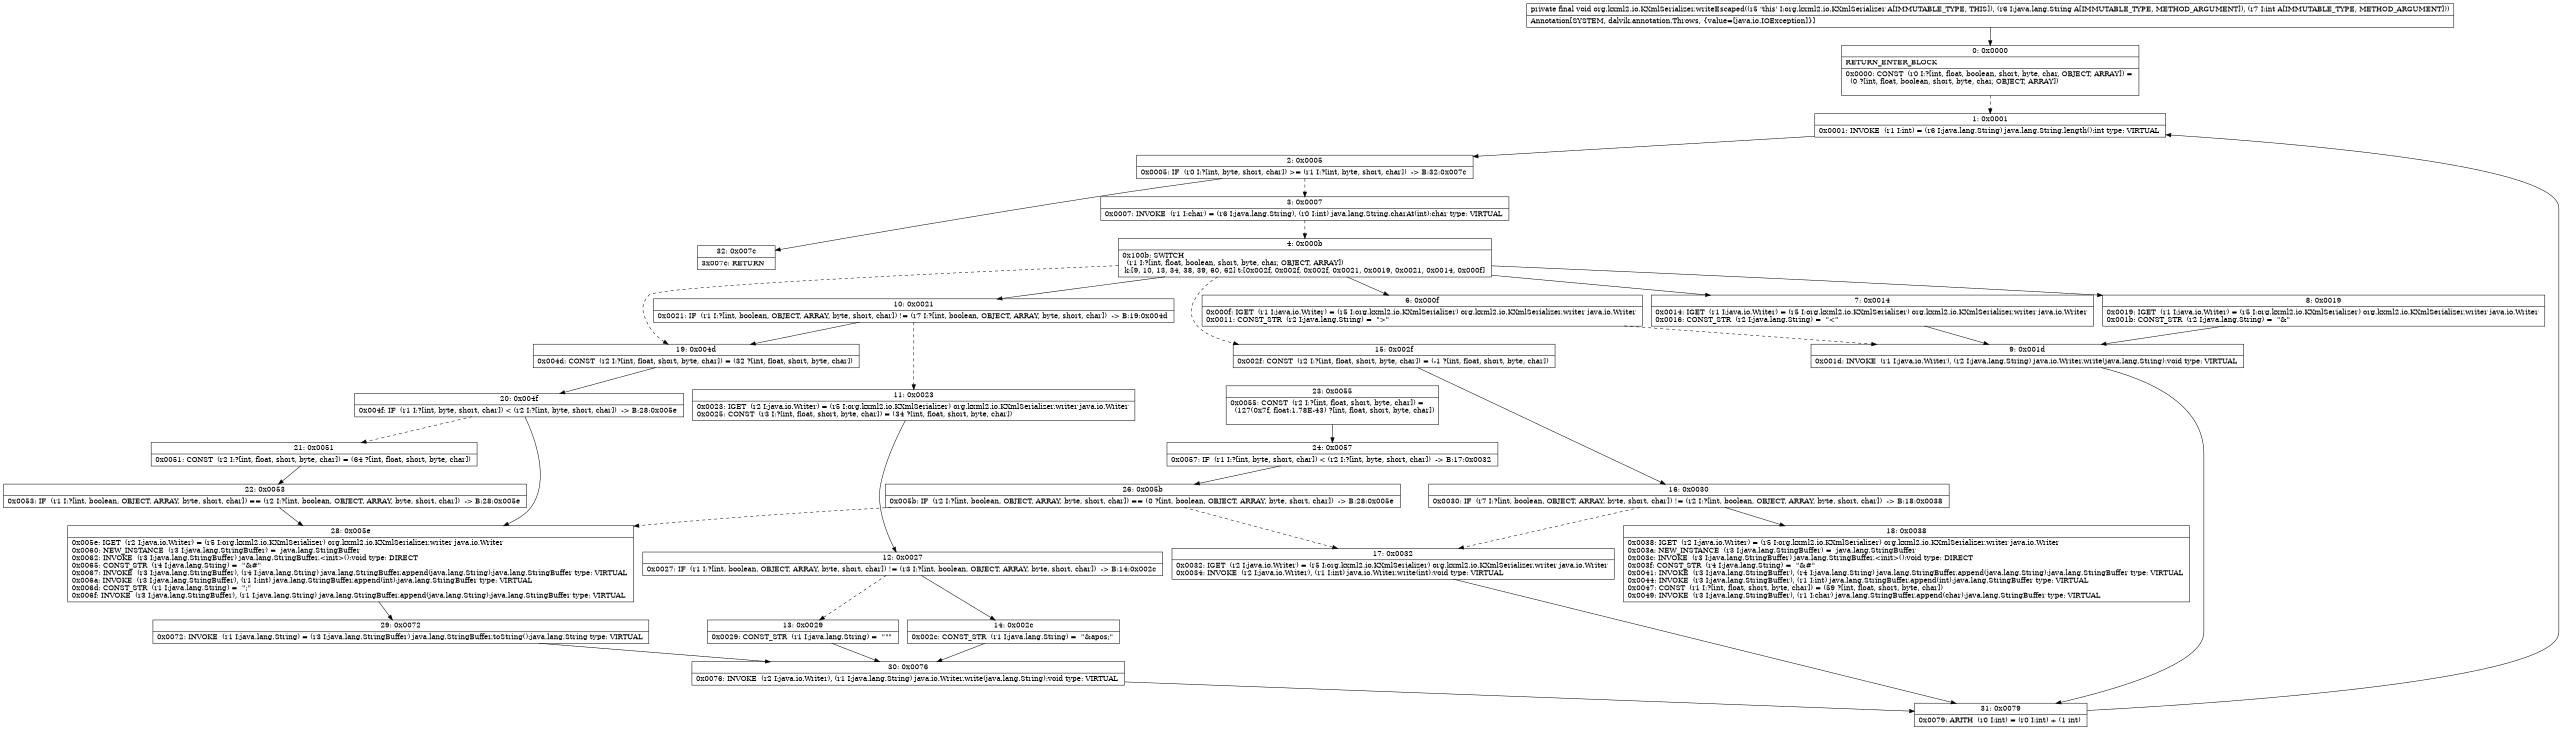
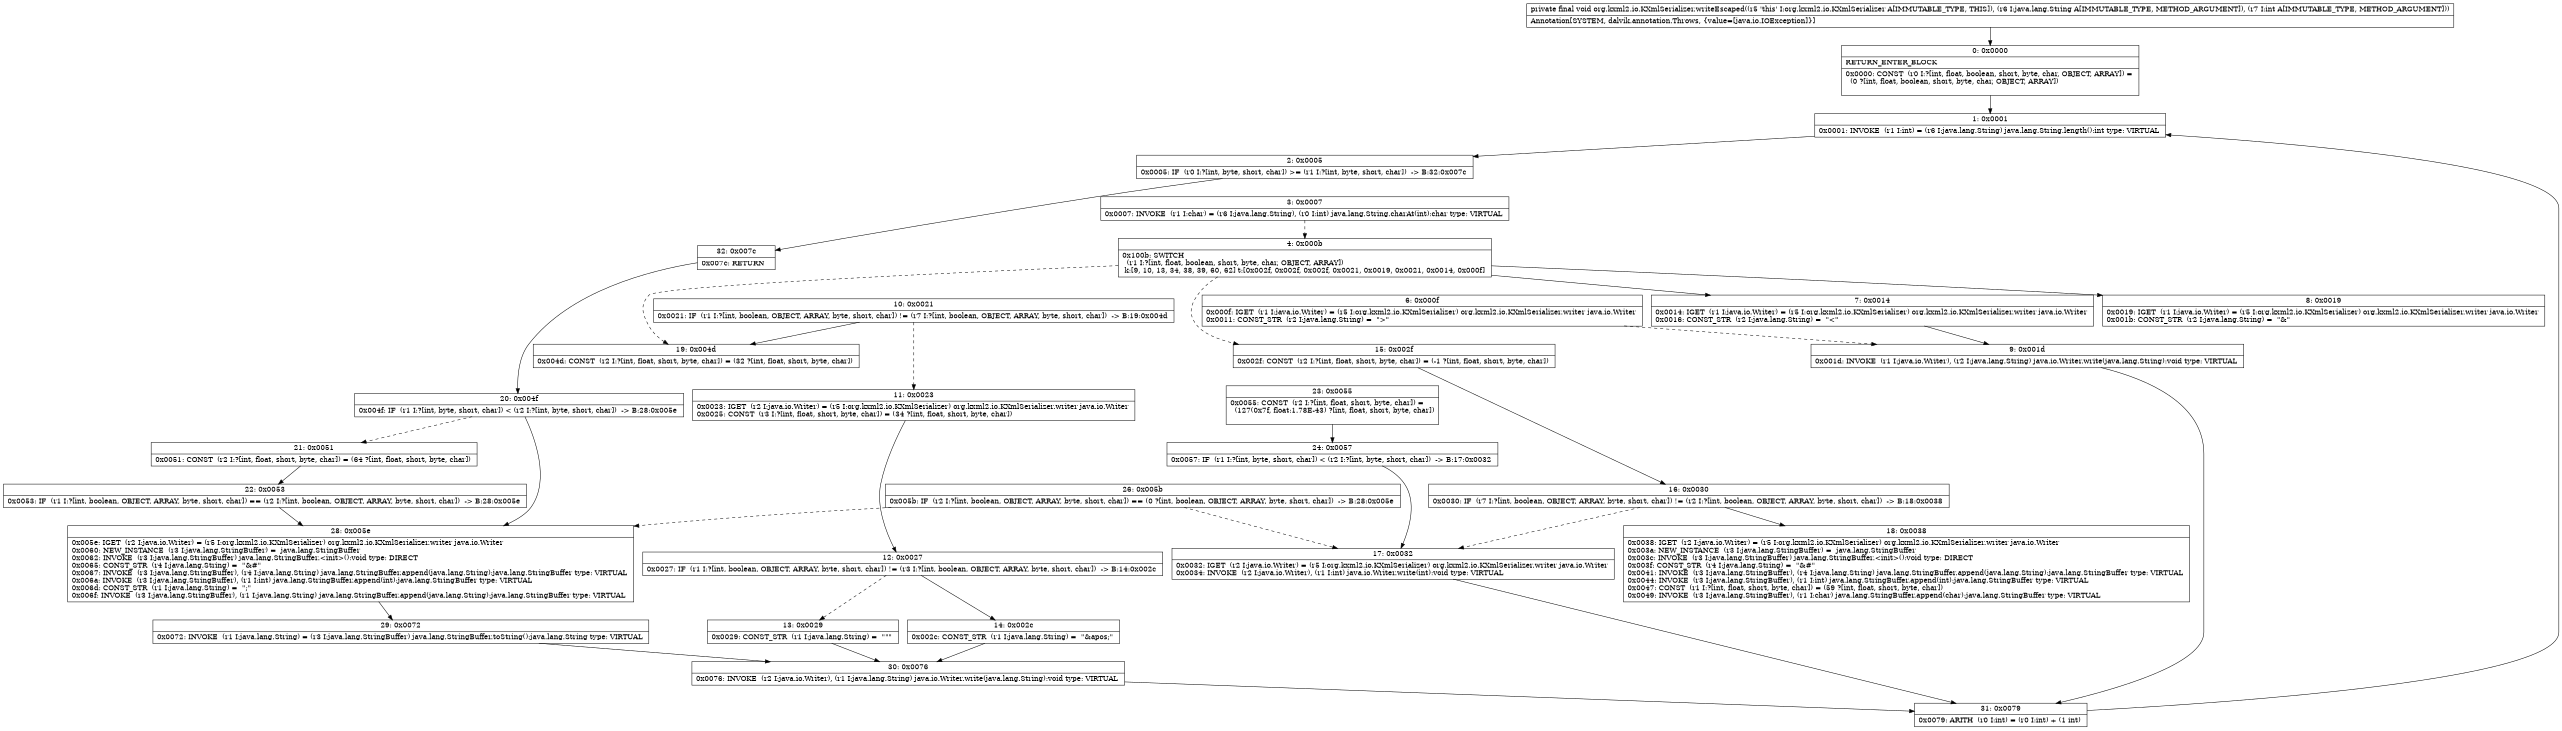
edge "0: 0x0000" -> "1: 0x0001": style dashed -> solid
edge "2: 0x0005" -> "3: 0x0007": removed
node "32: 0x007c": text "3x007c: RETURN" -> "0x007c: RETURN"
edge "4: 0x000b" -> "6: 0x000f": removed
edge "4: 0x000b" -> "10: 0x0021": removed
edge "8: 0x0019" -> "9: 0x001d": removed
edge "19: 0x004d" -> "20: 0x004f": now "32: 0x007c" -> "20: 0x004f"
edge "24: 0x0057" -> "26: 0x005b": now "24: 0x0057" -> "17: 0x0032"
